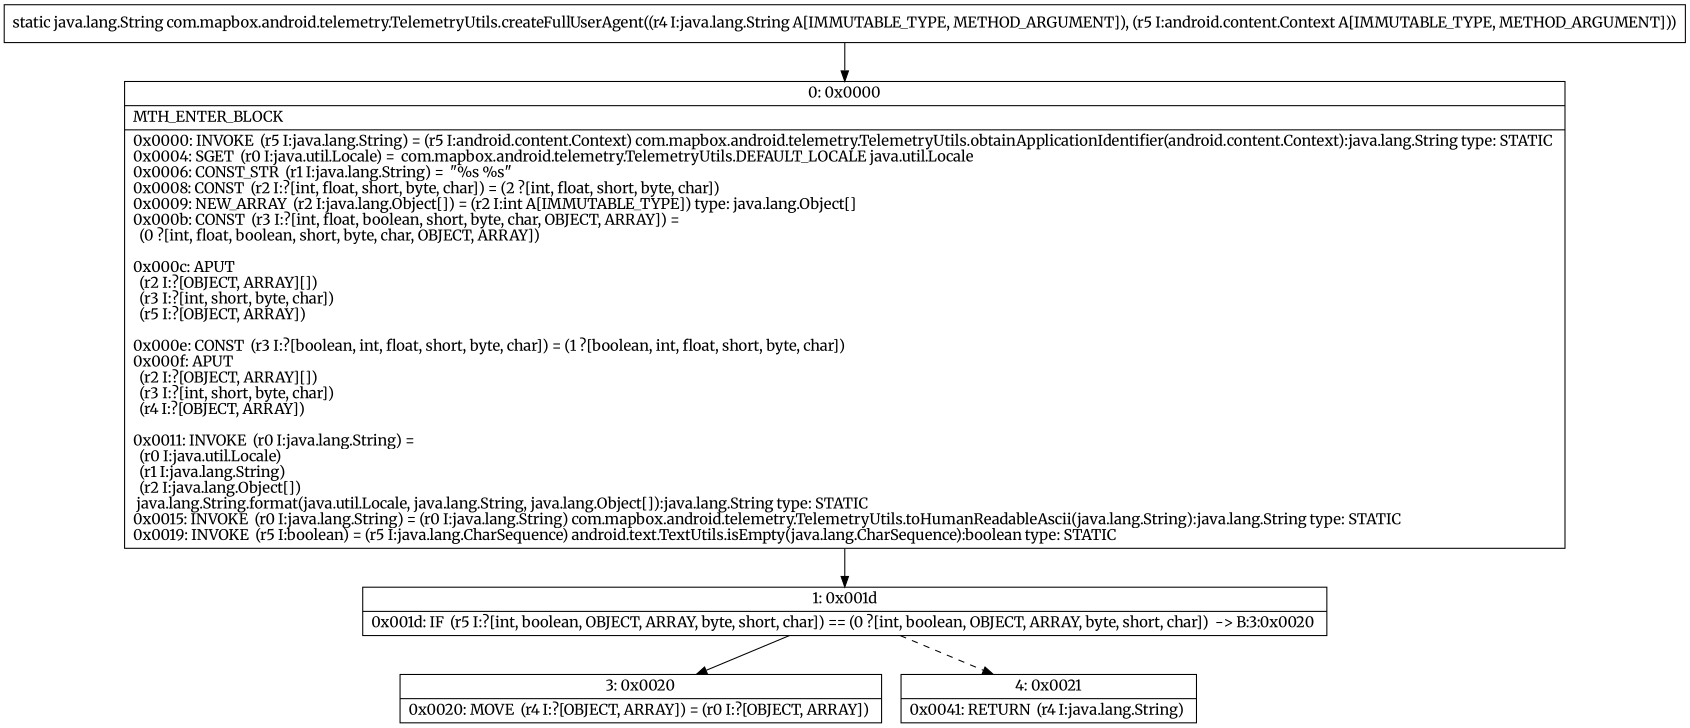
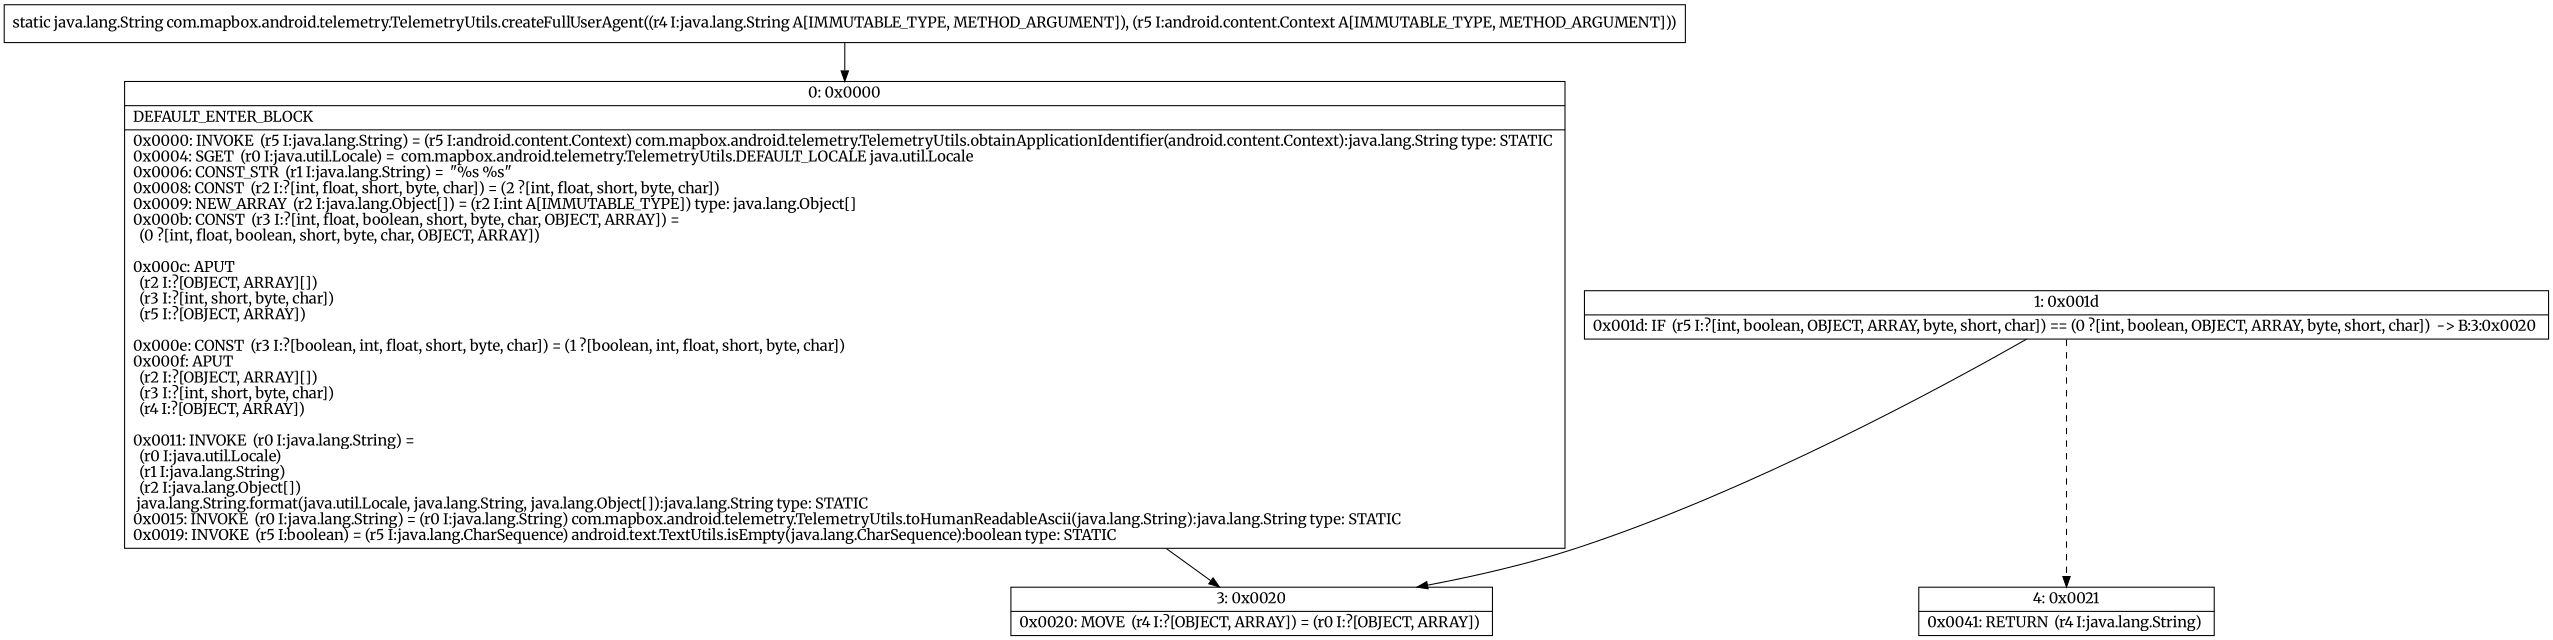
node "0: 0x0000": text "MTH_ENTER_BLOCK" -> "DEFAULT_ENTER_BLOCK"
edge "0: 0x0000" -> "1: 0x001d": now "0: 0x0000" -> "3: 0x0020"
